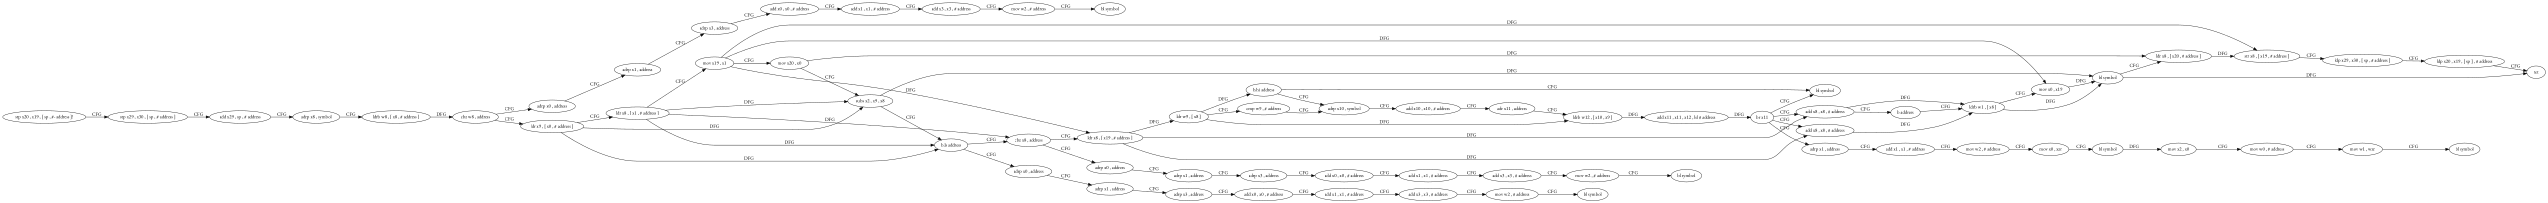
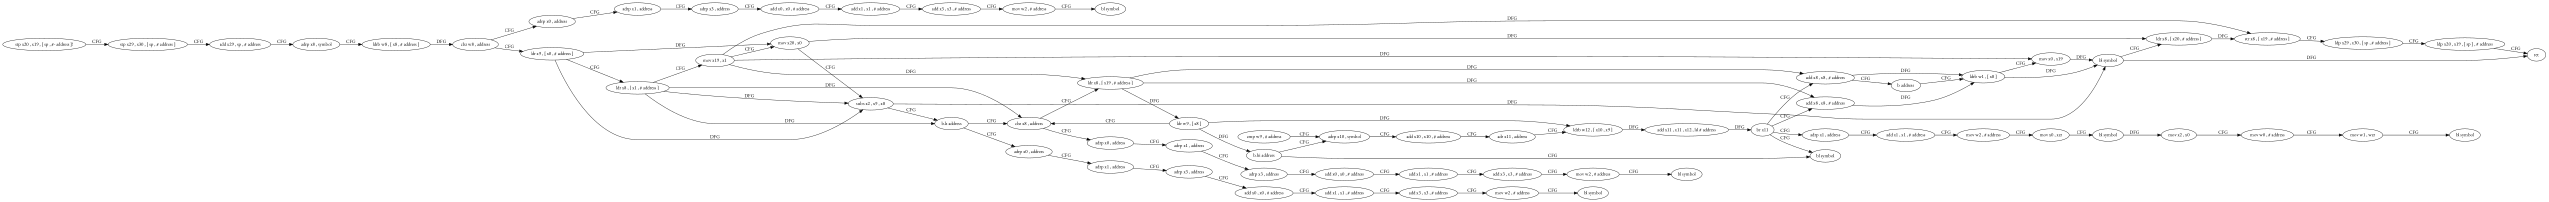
edge "ldr w9 , [ x8 ]" -> "cmp w9 , # address": now "ldr w9 , [ x8 ]" -> "cbz x8 , address"
edge "ldr x9 , [ x0 , # address ]" -> "b.ls address": now "ldr x9 , [ x0 , # address ]" -> "mov x20 , x0"
